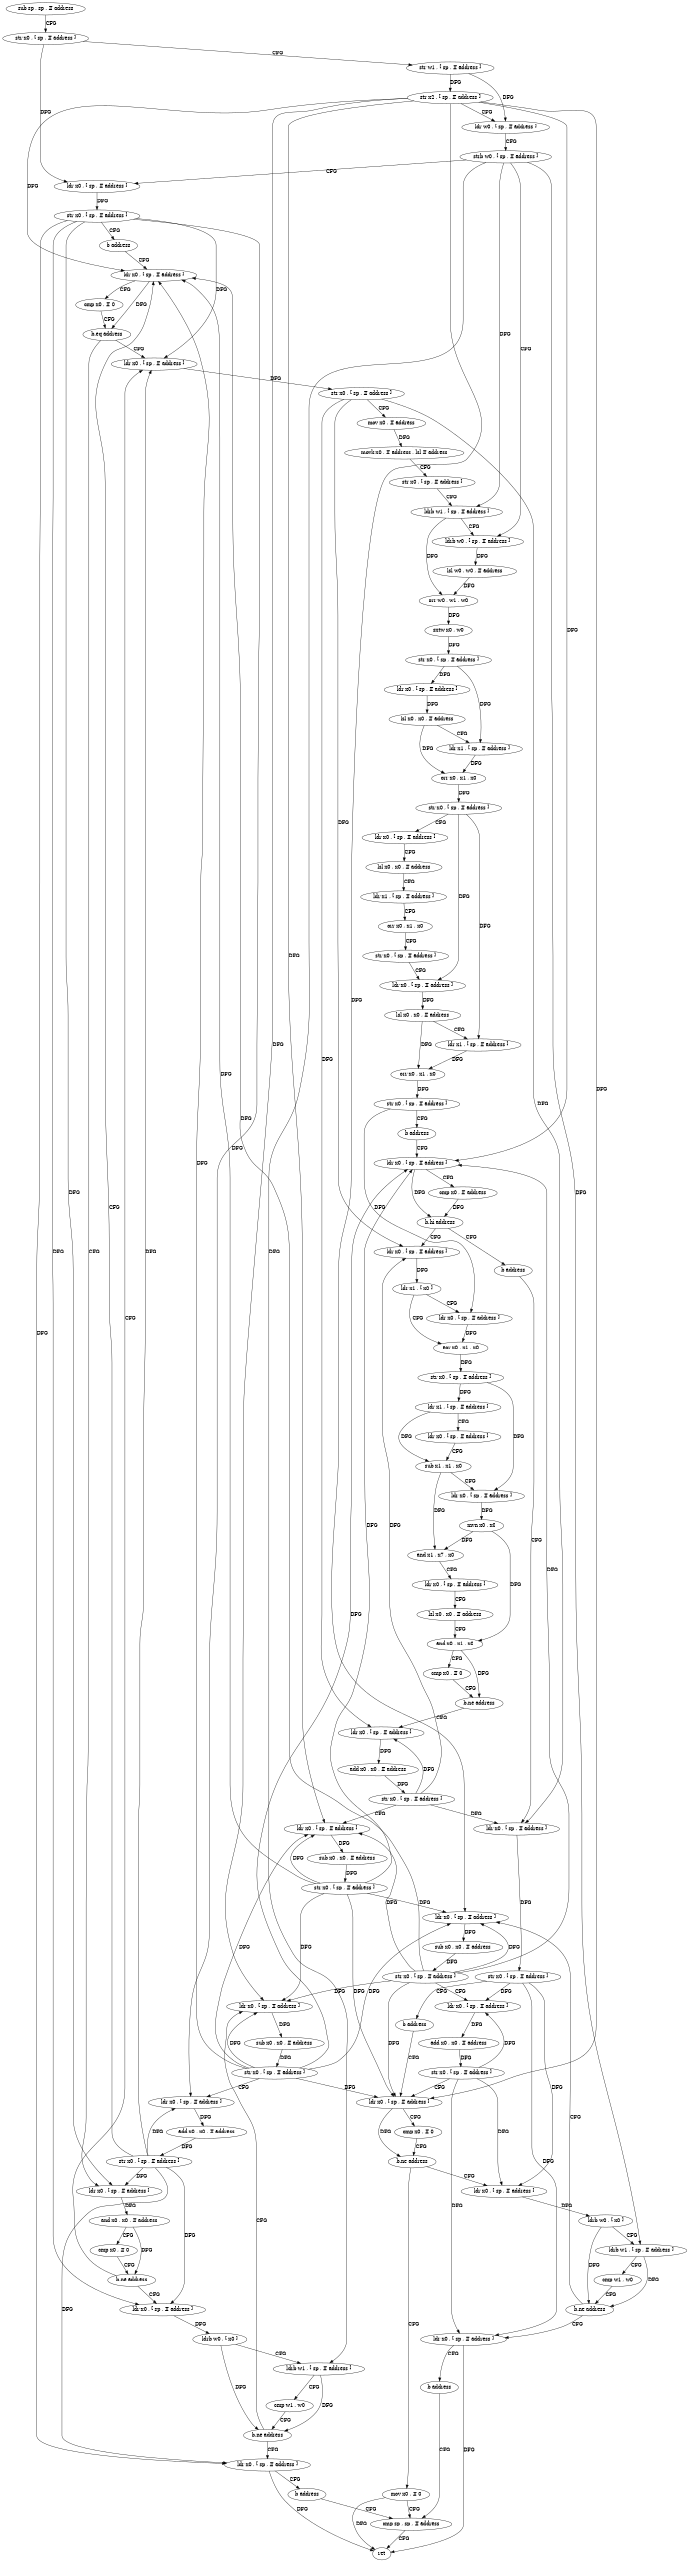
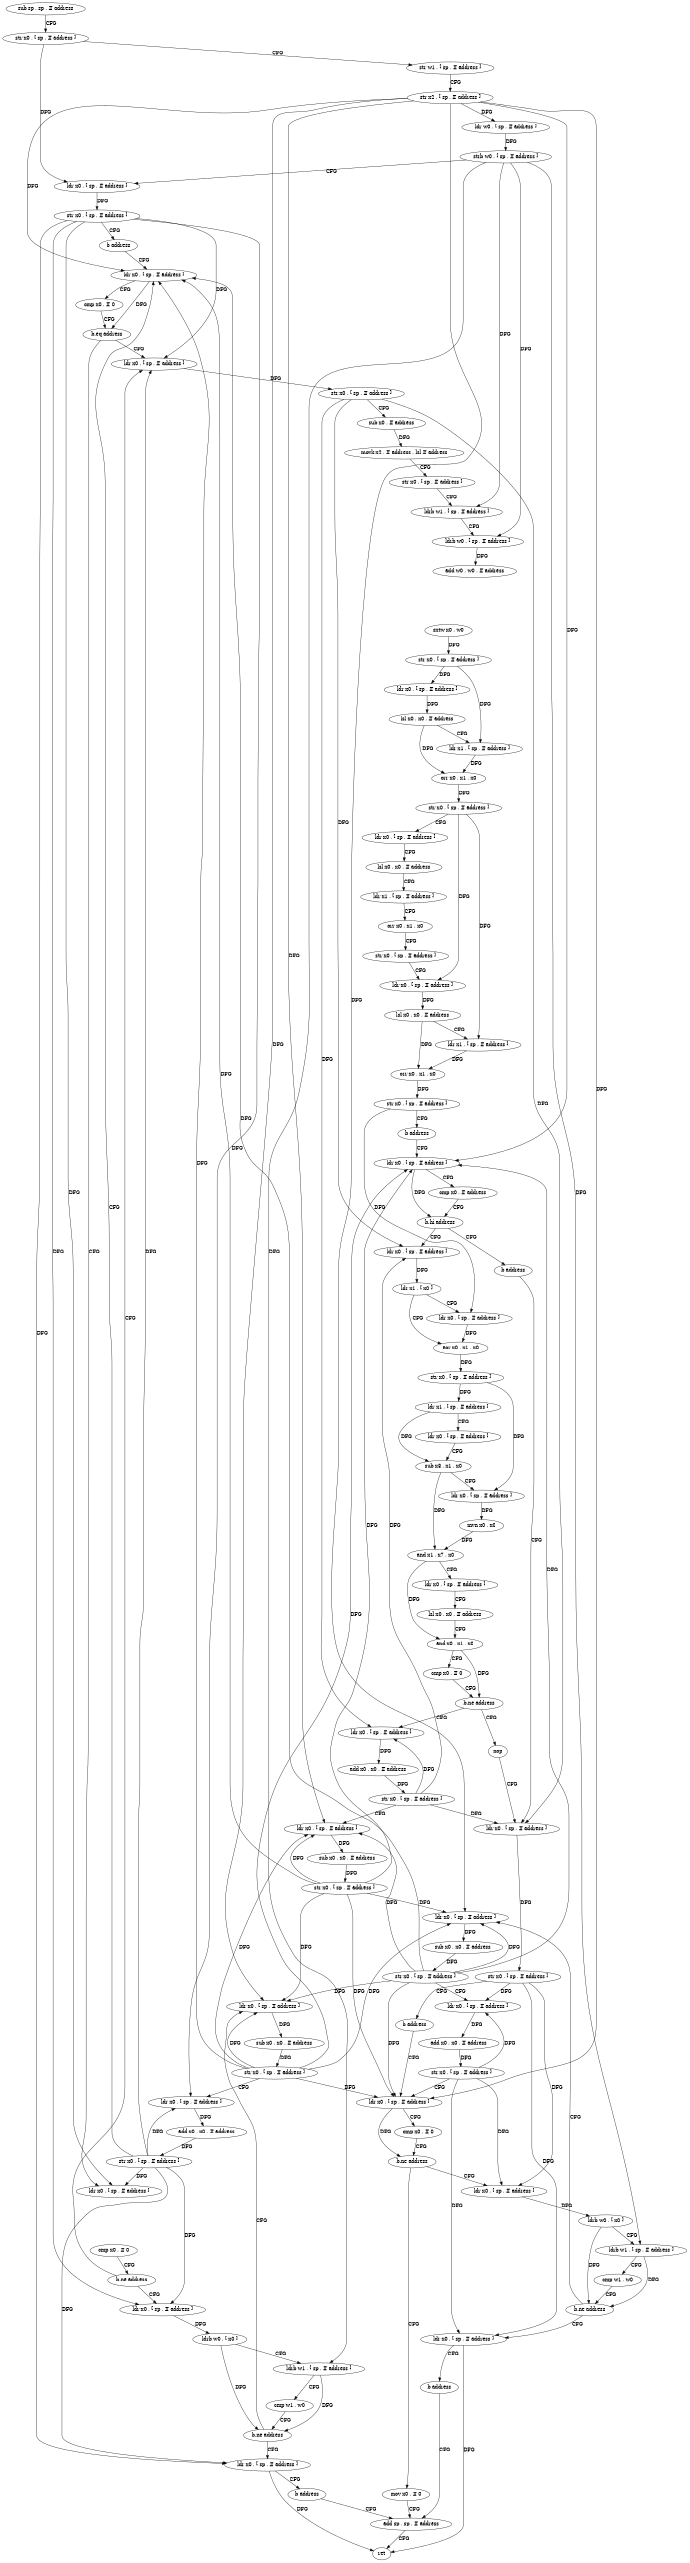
edge "str w1 , [ sp , # address ]" -> "str x2 , [ sp , # address ]": label "DFG" -> "CFG"
edge "str w1 , [ sp , # address ]" -> "ldr w0 , [ sp , # address ]": removed, label "DFG"
edge "str x2 , [ sp , # address ]" -> "ldr w0 , [ sp , # address ]": label "CFG" -> "DFG"
edge "ldr w0 , [ sp , # address ]" -> "strb w0 , [ sp , # address ]": label "CFG" -> "DFG"
edge "strb w0 , [ sp , # address ]" -> "ldrb w0 , [ sp , # address ]": label "CFG" -> "DFG"
node "mov x0 , # address": label "mov x0 , # address" -> "sub x0 , # address"
node "movk x0 , # address , lsl # address": label "movk x0 , # address , lsl # address" -> "movk x2 , # address , lsl # address"
node "lsl w0 , w0 , # address": label "lsl w0 , w0 , # address" -> "add w0 , w0 , # address"
node "orr w0 , w1 , w0": removed
edge "cmp x0 , # address" -> "b.hi address": label "DFG" -> "CFG"
node "sub x1 , x1 , x0": label "sub x1 , x1 , x0" -> "sub x8 , x1 , x0"
edge "mvn x0 , x0" -> "and x0 , x1 , x0": now "and x1 , x7 , x0" -> "and x0 , x1 , x0"
node "nop": added
node "and x0 , x0 , # address": removed
edge "mov x0 , # 0" -> "ret": removed, label "DFG"
node "cmp sp , sp , # address": label "cmp sp , sp , # address" -> "add sp , sp , # address"
